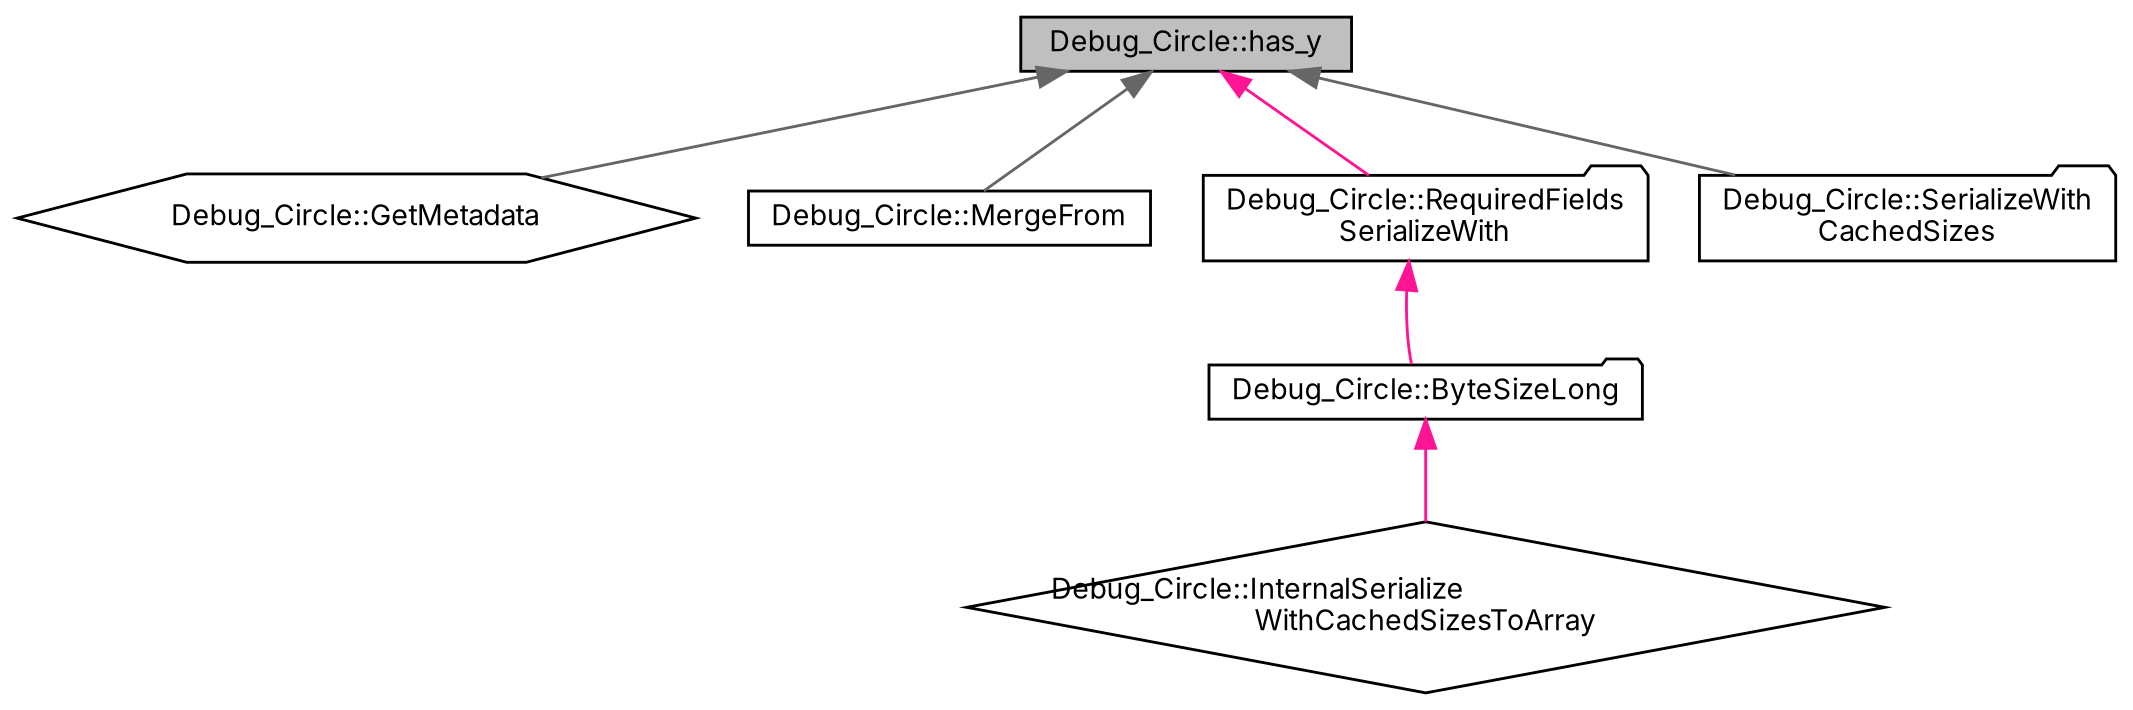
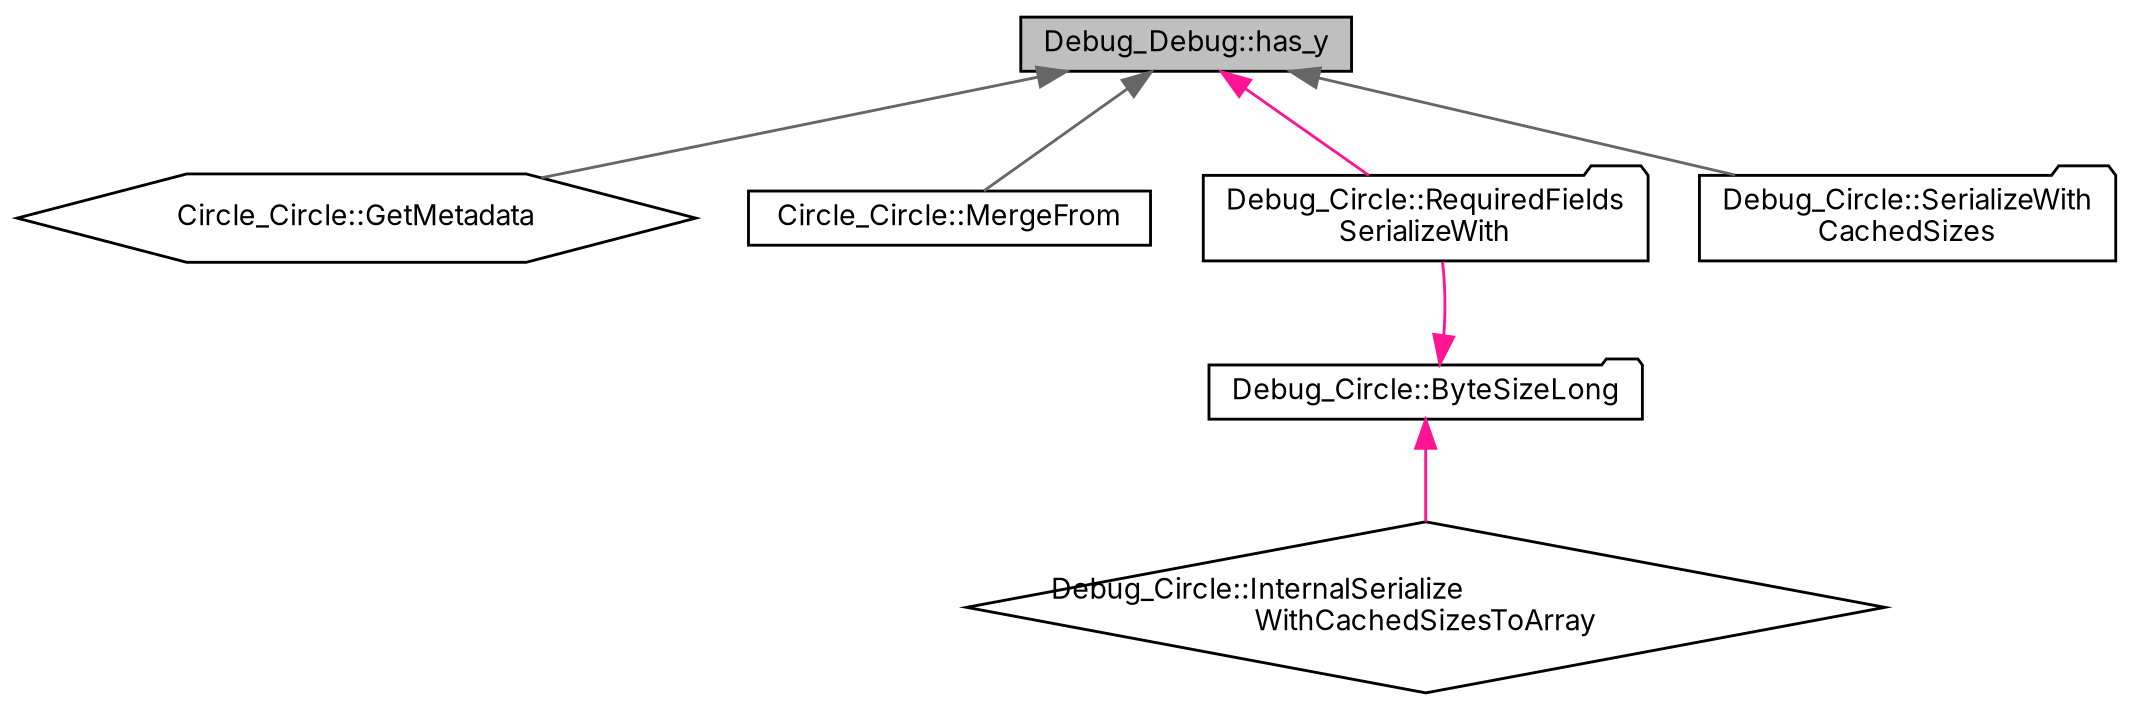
node "Debug_Circle::has_y": label "Debug_Circle::has_y" -> "Debug_Debug::has_y"
node "Debug_Circle::GetMetadata": label "Debug_Circle::GetMetadata" -> "Circle_Circle::GetMetadata"
node "Debug_Circle::MergeFrom": label "Debug_Circle::MergeFrom" -> "Circle_Circle::MergeFrom"
edge "Debug_Circle::ByteSizeLong" -> "Debug_Circle::RequiredFields SerializeWith": reversed
